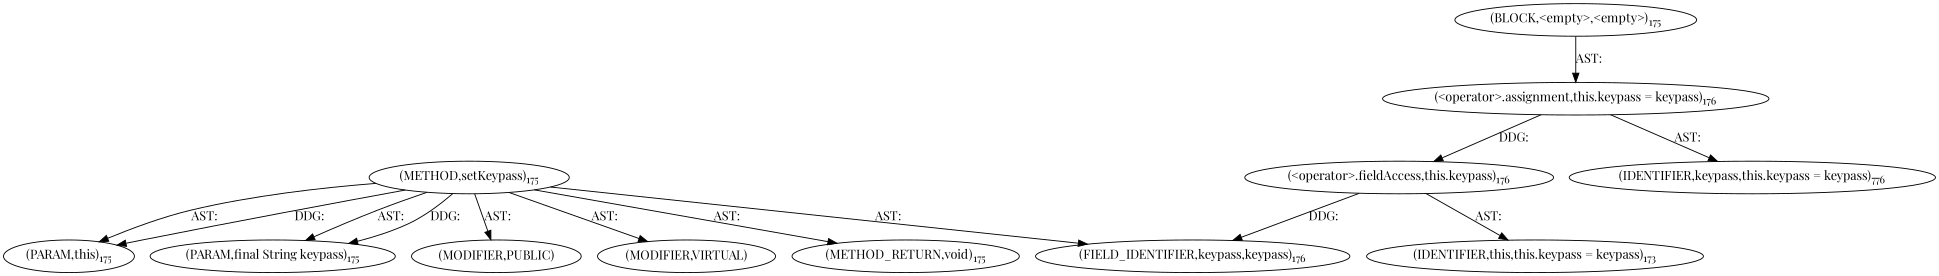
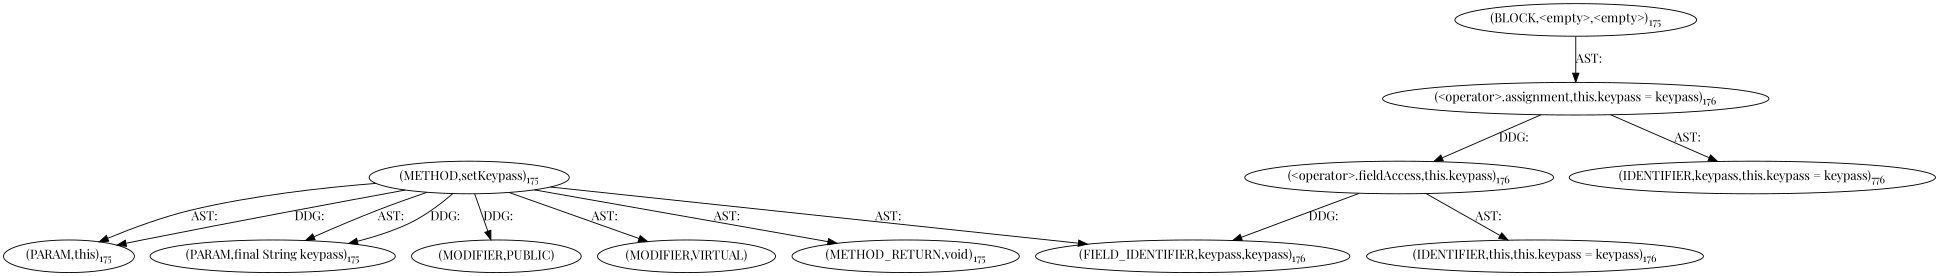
edge "(METHOD,setKeypass)" -> "(MODIFIER,PUBLIC)": label "AST: " -> "DDG: "
node "(IDENTIFIER,this,this.keypass = keypass)": text "173" -> "176"
